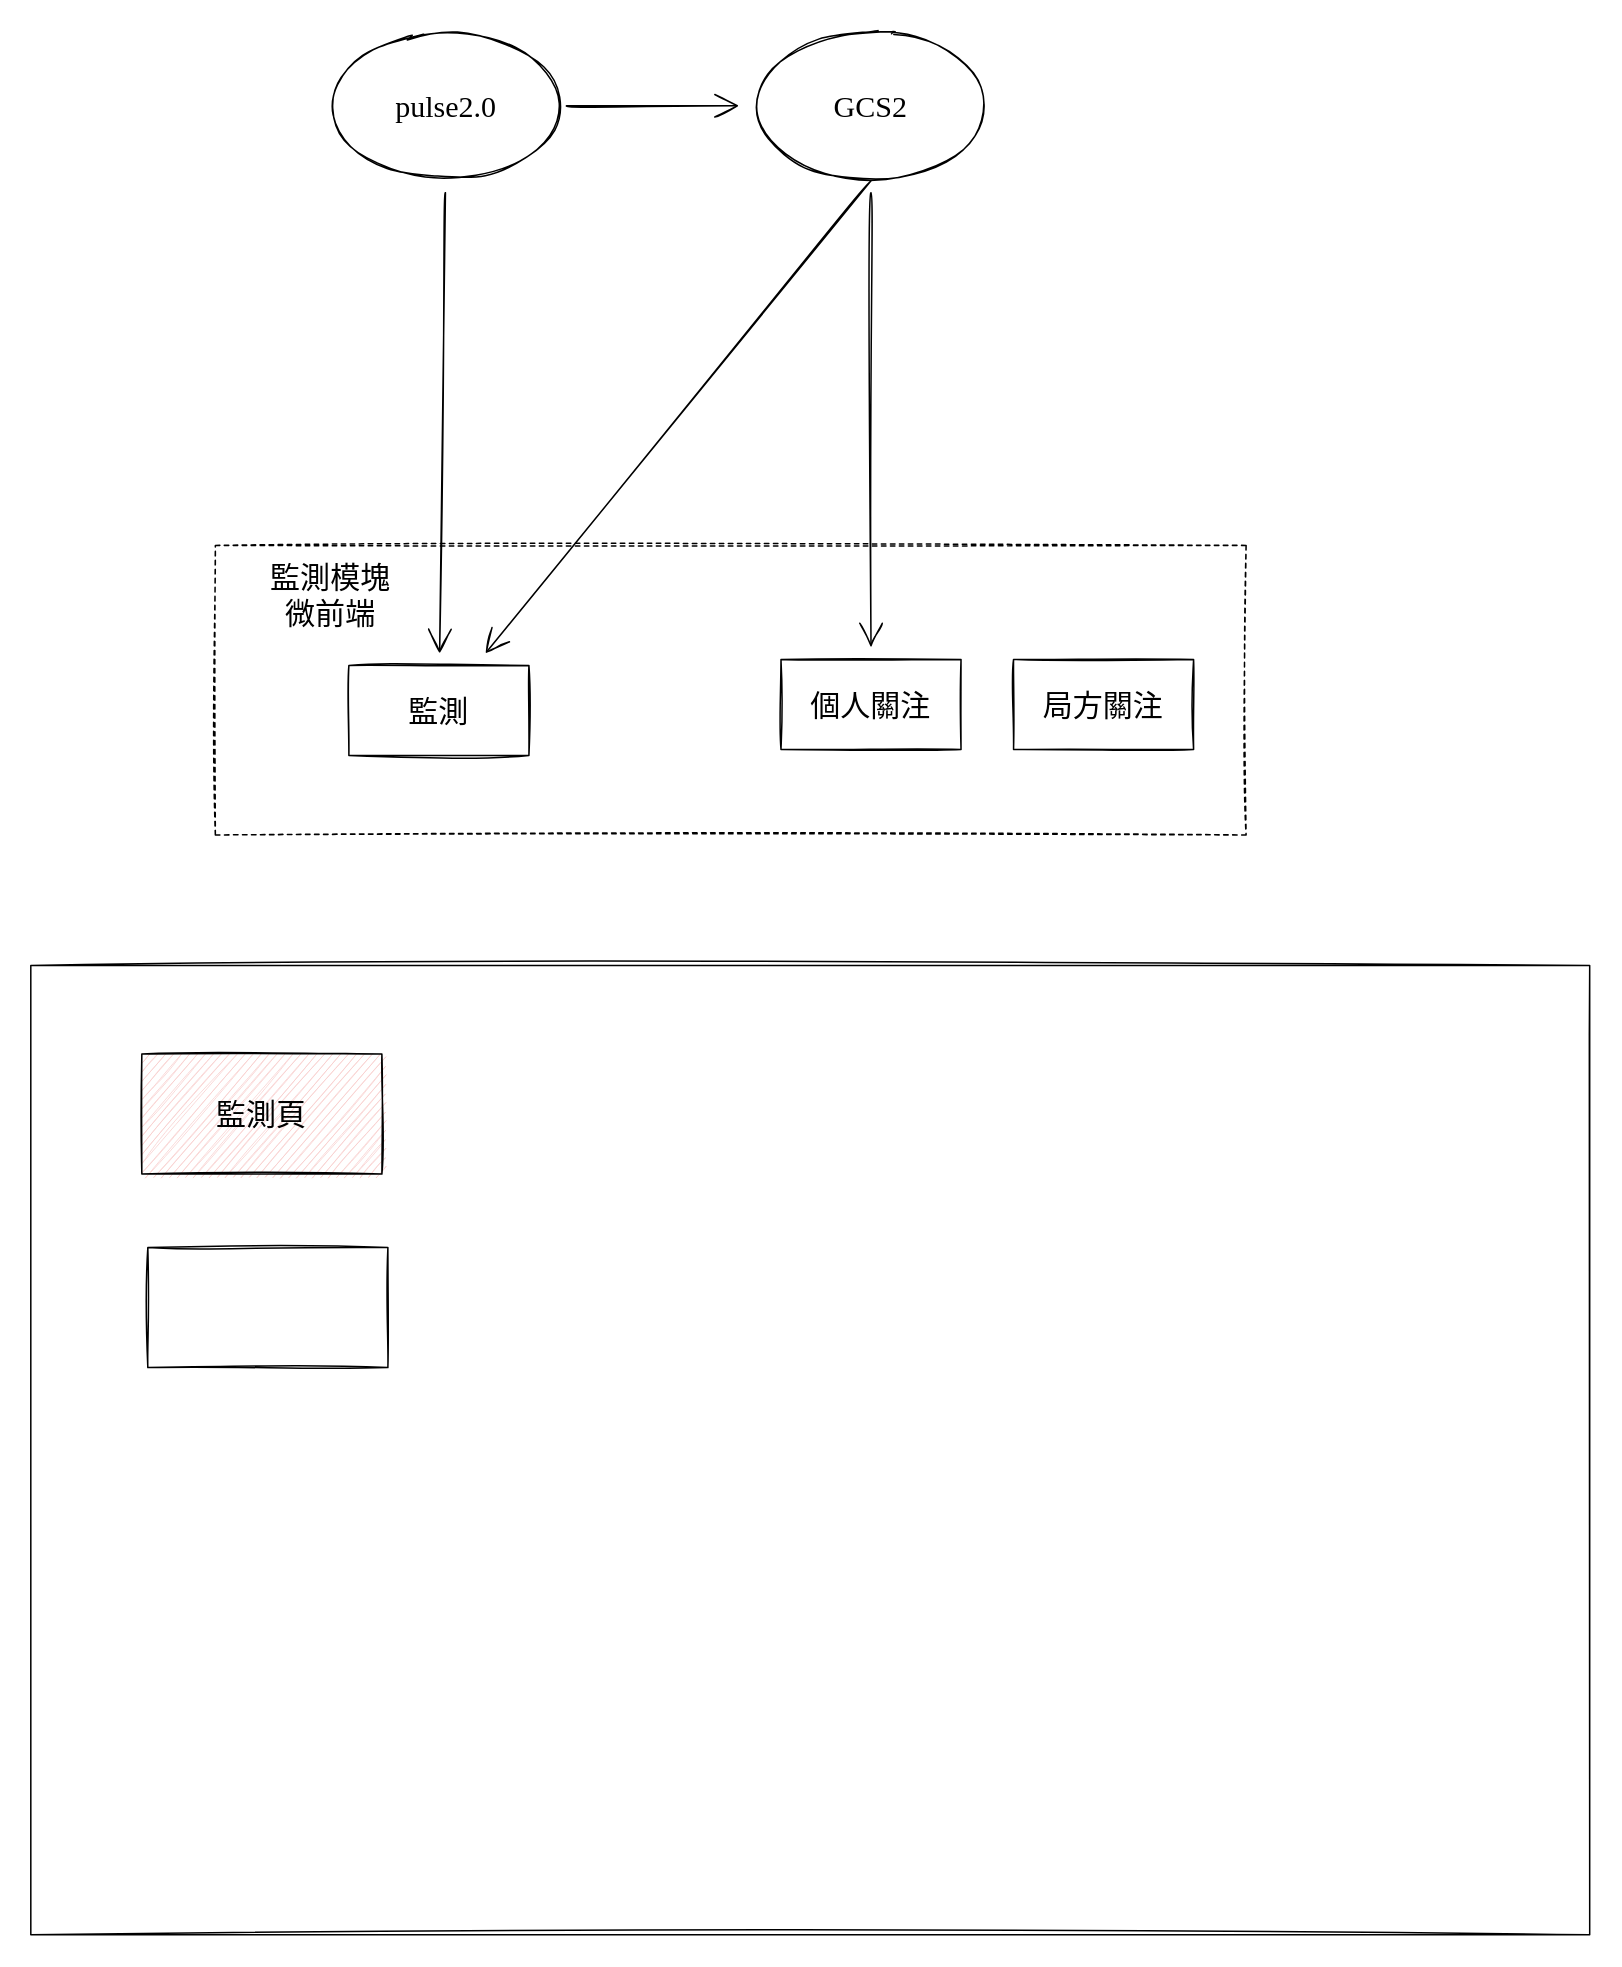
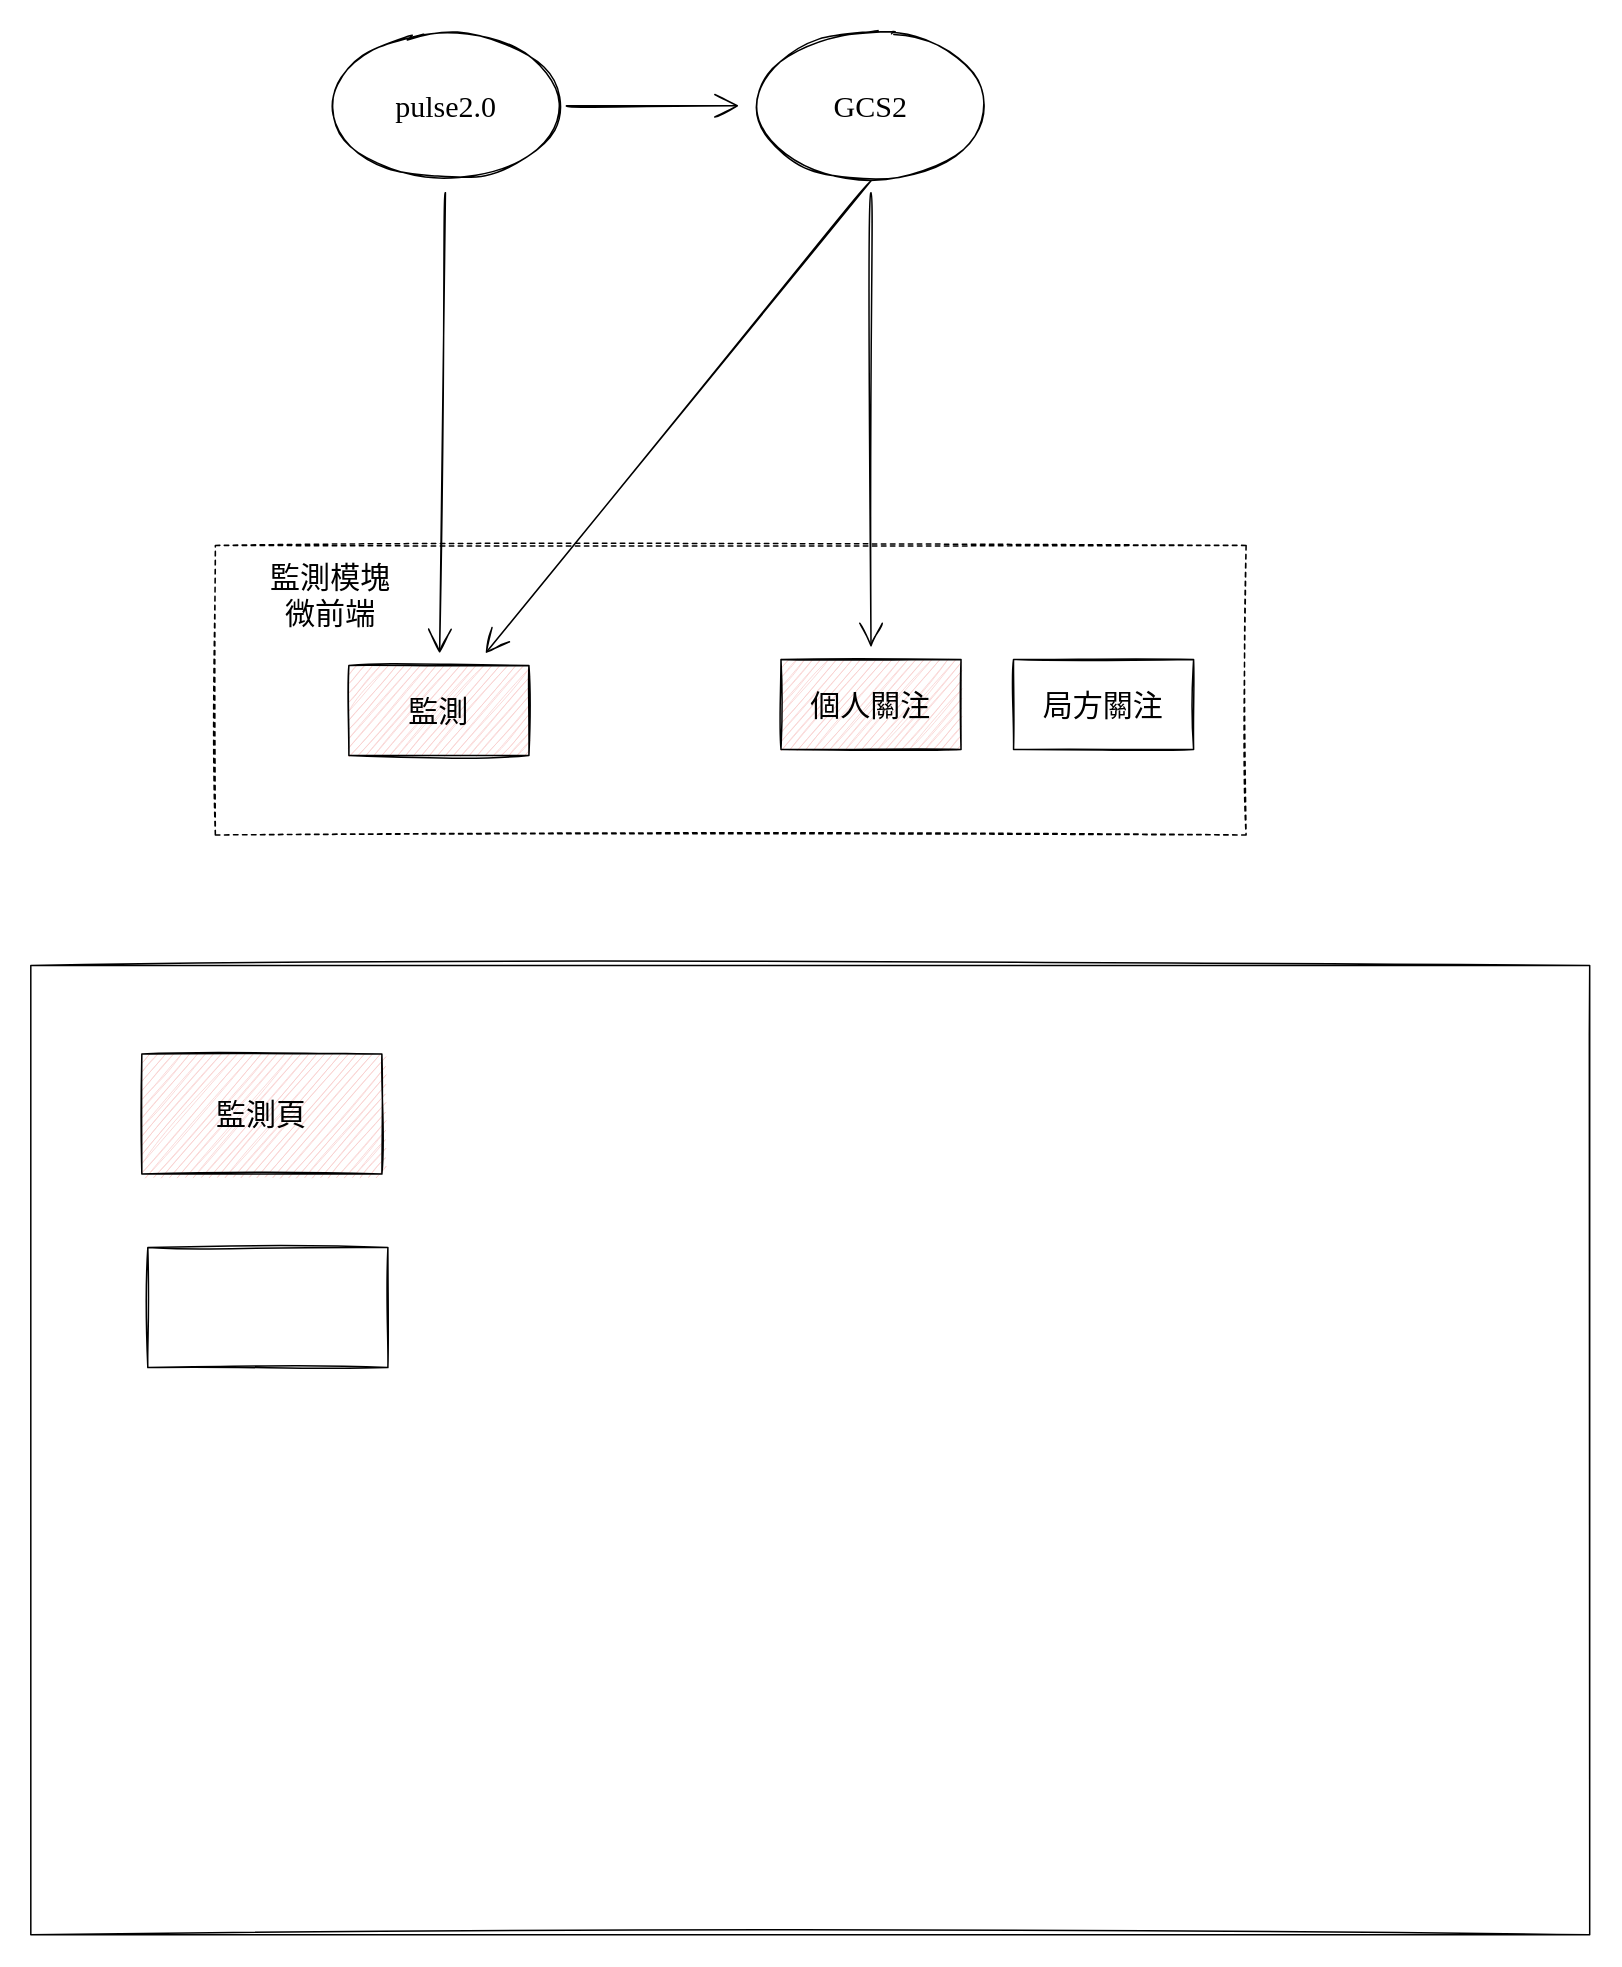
node "個人關注": fillcolor #ffffff -> #f8cecc
node "監測": fillcolor #ffffff -> #f8cecc
